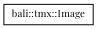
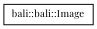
node "bali::tmx::Image": label "bali::tmx::Image" -> "bali::bali::Image"
